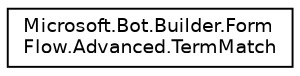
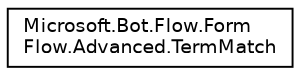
node "Microsoft.Bot.Builder.Form Flow.Advanced.TermMatch": label "Microsoft.Bot.Builder.Form Flow.Advanced.TermMatch" -> "Microsoft.Bot.Flow.Form Flow.Advanced.TermMatch"
